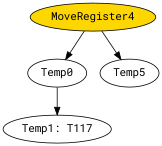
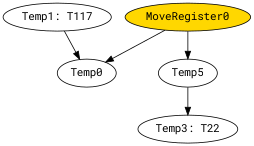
node "MoveRegister4": label "MoveRegister4" -> "MoveRegister0"
edge "Temp0" -> "Temp1: T117": reversed
node "Temp3: T22": added
